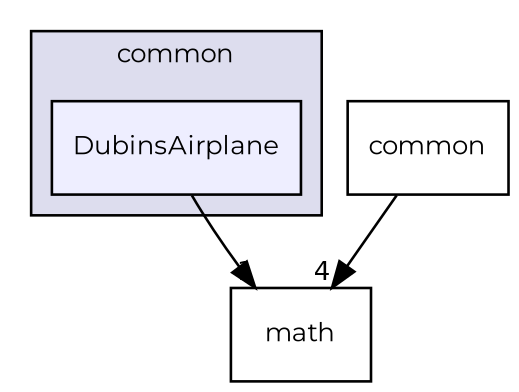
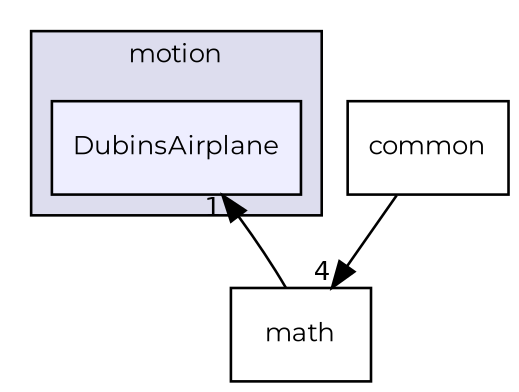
cluster "common": label "common" -> "motion"
edge "DubinsAirplane" -> "math": reversed
